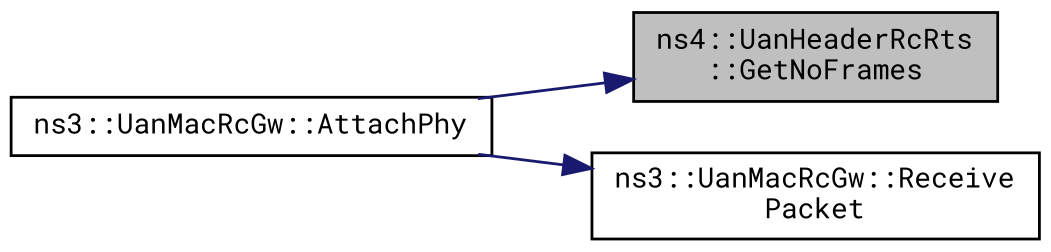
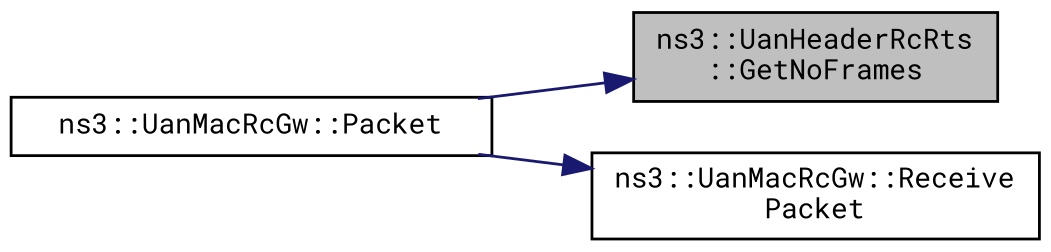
node "ns4::UanHeaderRcRts ::GetNoFrames": label "ns4::UanHeaderRcRts ::GetNoFrames" -> "ns3::UanHeaderRcRts ::GetNoFrames"
node "ns3::UanMacRcGw::AttachPhy": label "ns3::UanMacRcGw::AttachPhy" -> "ns3::UanMacRcGw::Packet"
